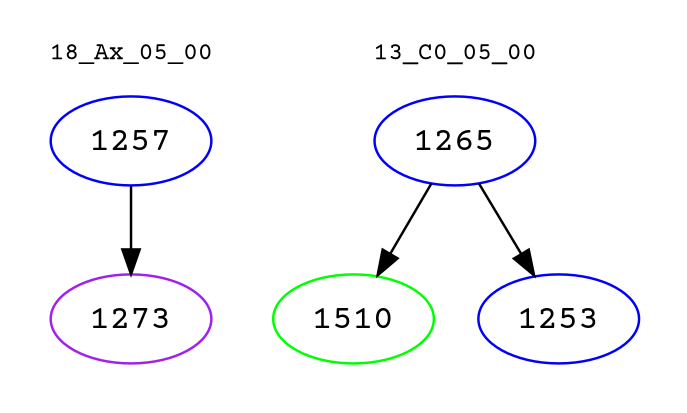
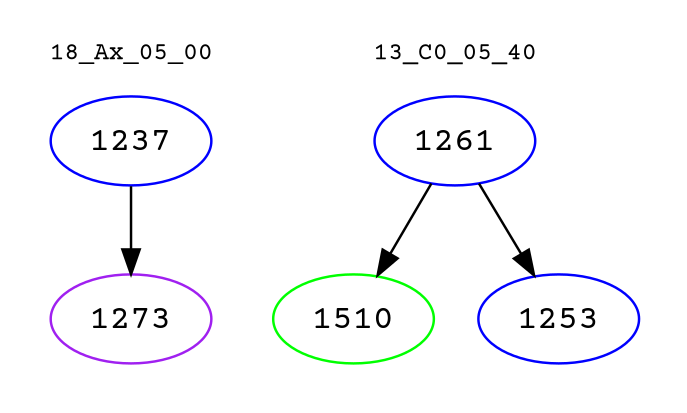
cluster "13_C0_05_00": label "13_C0_05_00" -> "13_C0_05_40"
node "1257": label "1257" -> "1237"
node "1265": label "1265" -> "1261"
